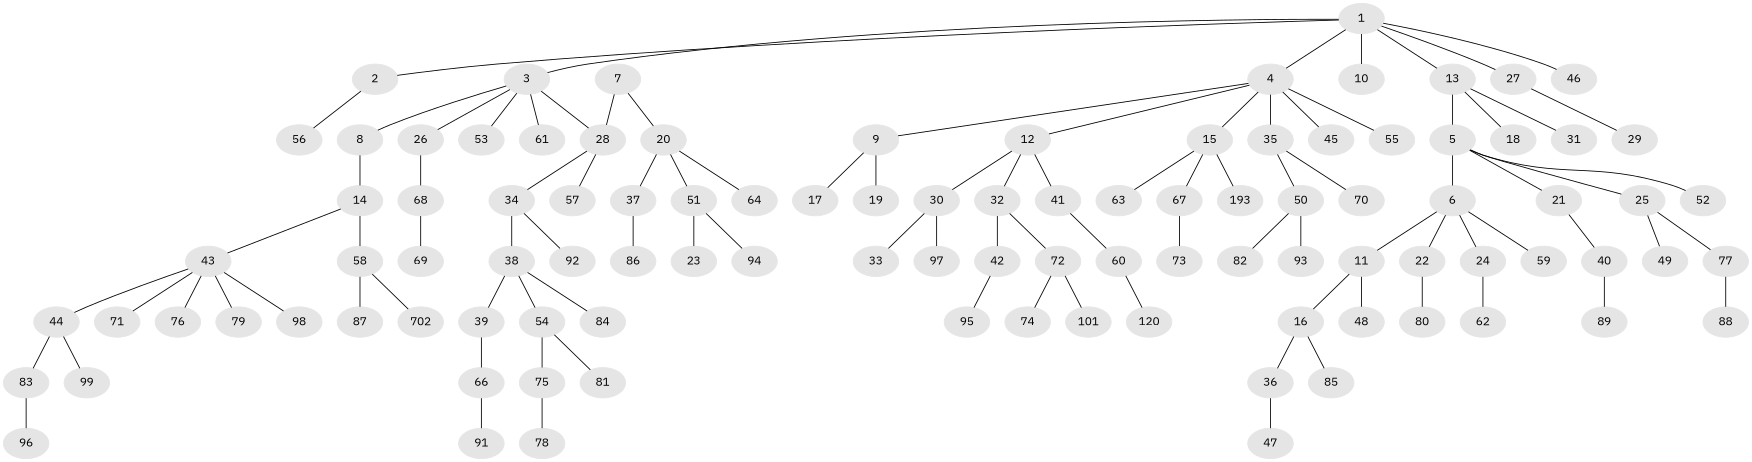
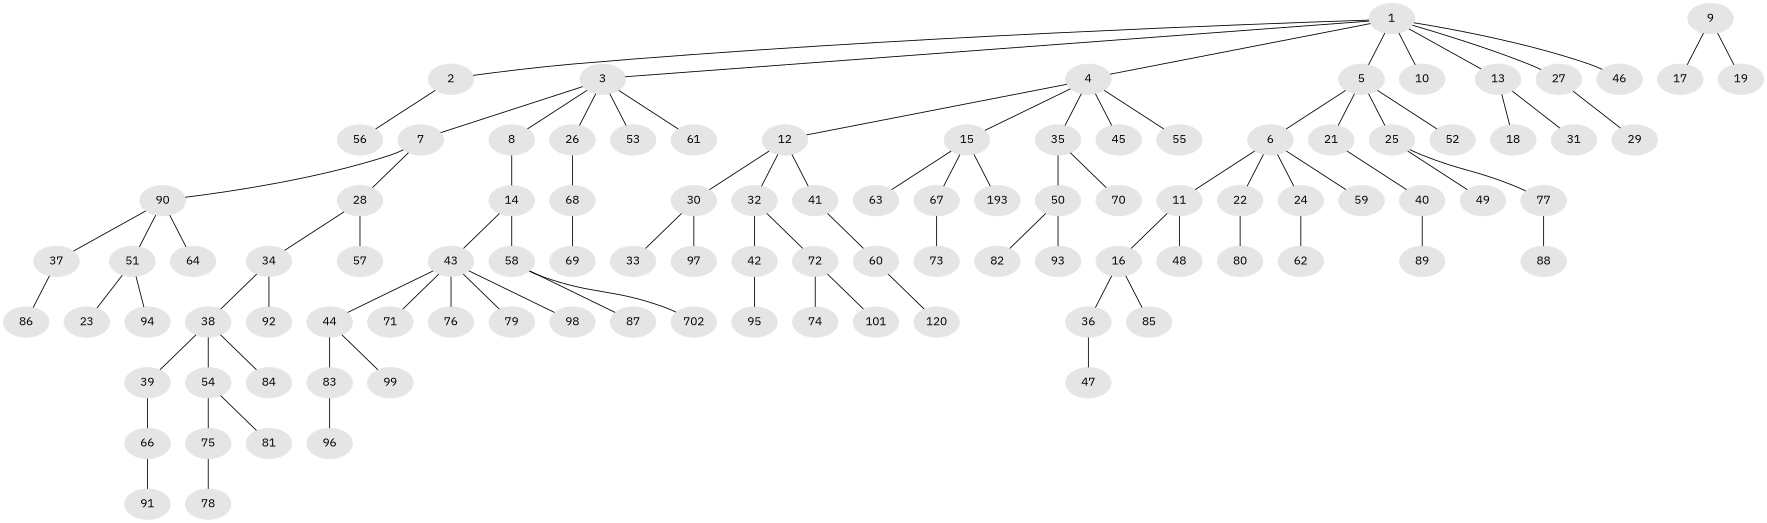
edge "3" -- "28": now "3" -- "7"
edge "4" -- "9": removed
edge "13" -- "5": now "1" -- "5"
node "20": label "20" -> "90"
